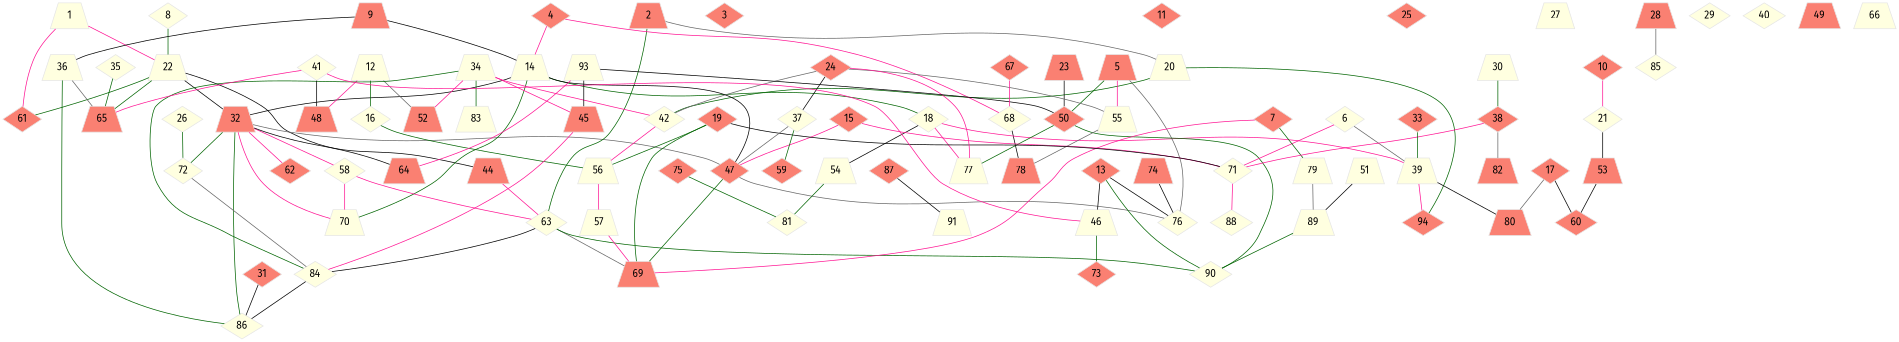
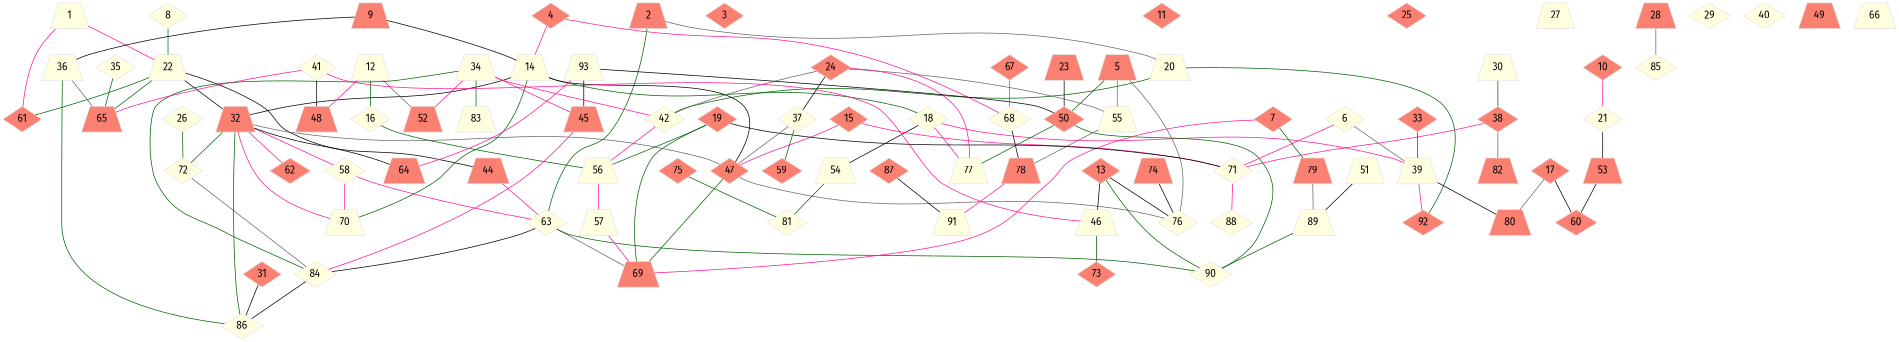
node "79": fillcolor lightyellow -> salmon
edge "78" -- "91": added
node "94": label "94" -> "92"
